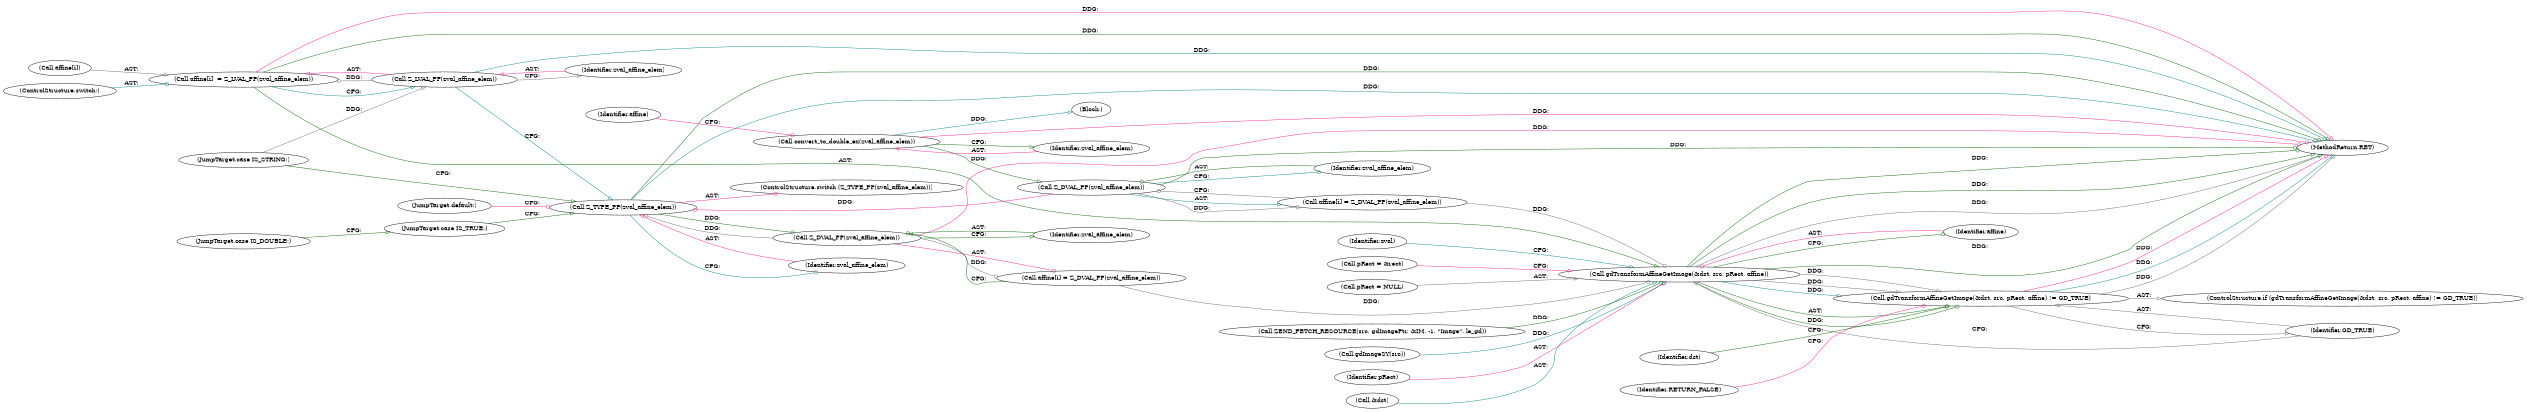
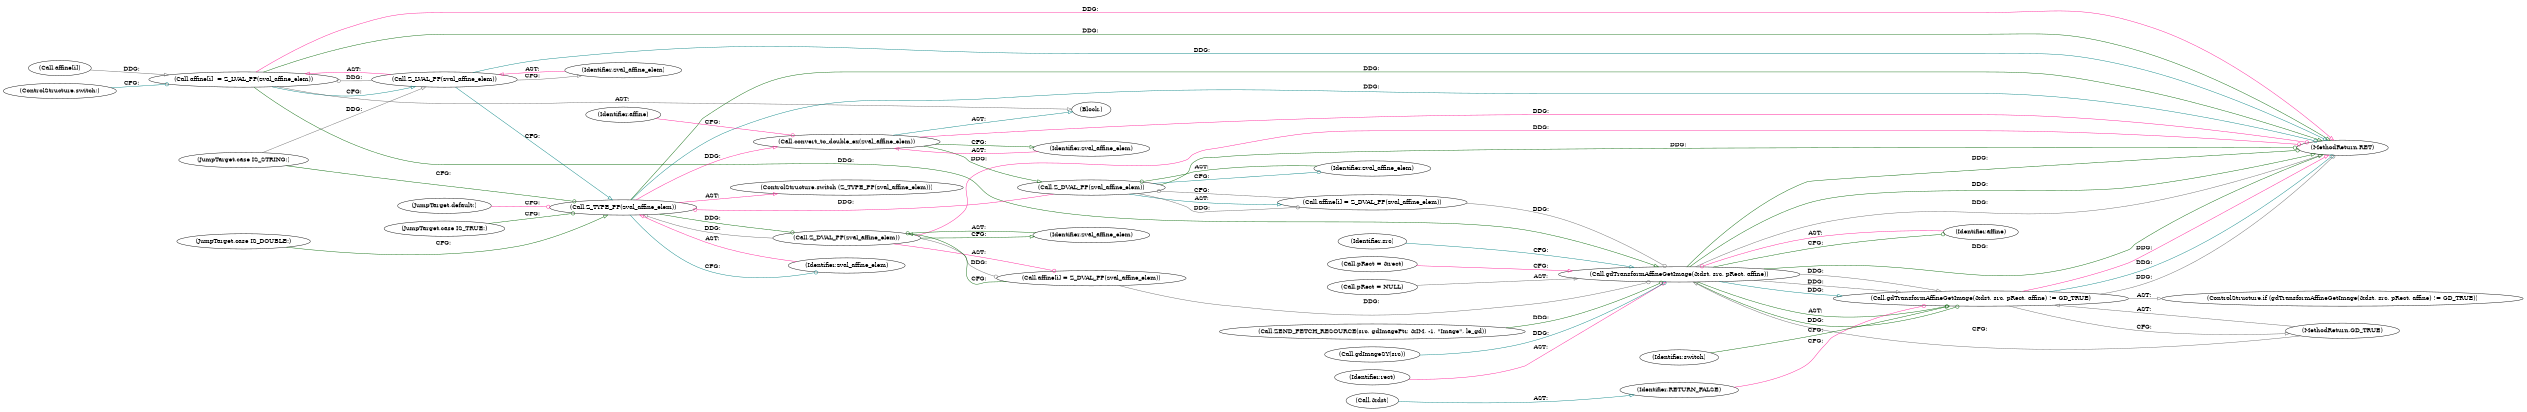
edge "(Call,affine[i])" -> "(Call,affine[i]  = Z_LVAL_PP(zval_affine_elem))": label "AST: " -> "DDG: "
edge "(ControlStructure,switch;)" -> "(Call,affine[i]  = Z_LVAL_PP(zval_affine_elem))": label "AST: " -> "CFG: "
edge "(Call,affine[i]  = Z_LVAL_PP(zval_affine_elem))" -> "(Block,)": added, label "AST:"
edge "(Call,convert_to_double_ex(zval_affine_elem))" -> "(Block,)": label "DDG: " -> "AST: "
edge "(Call,affine[i]  = Z_LVAL_PP(zval_affine_elem))" -> "(Call,gdTransformAffineGetImage(&dst, src, pRect, affine))": label "AST: " -> "DDG: "
edge "(Call,Z_TYPE_PP(zval_affine_elem))" -> "(Call,convert_to_double_ex(zval_affine_elem))": added, label "DDG:"
edge "(JumpTarget,case IS_STRING:)" -> "(Call,Z_TYPE_PP(zval_affine_elem))": arrowhead onormal -> odot
edge "(Call,Z_TYPE_PP(zval_affine_elem))" -> "(ControlStructure,switch (Z_TYPE_PP(zval_affine_elem)))": arrowhead odot -> onormal
edge "(JumpTarget,case IS_TRUE:)" -> "(Call,Z_TYPE_PP(zval_affine_elem))": arrowhead onormal -> odot
edge "(JumpTarget,case IS_DOUBLE:)" -> "(JumpTarget,case IS_TRUE:)": now "(JumpTarget,case IS_DOUBLE:)" -> "(Call,Z_TYPE_PP(zval_affine_elem))"
node "(Identifier,zval)": label "(Identifier,zval)" -> "(Identifier,src)"
node "(Identifier,GD_TRUE)": label "(Identifier,GD_TRUE)" -> "(MethodReturn,GD_TRUE)"
node "(Identifier,dst)": label "(Identifier,dst)" -> "(Identifier,switch)"
node "(Identifier,pRect)": label "(Identifier,pRect)" -> "(Identifier,rect)"
edge "(Call,&dst)" -> "(Call,gdTransformAffineGetImage(&dst, src, pRect, affine))": now "(Call,&dst)" -> "(Identifier,RETURN_FALSE)"
